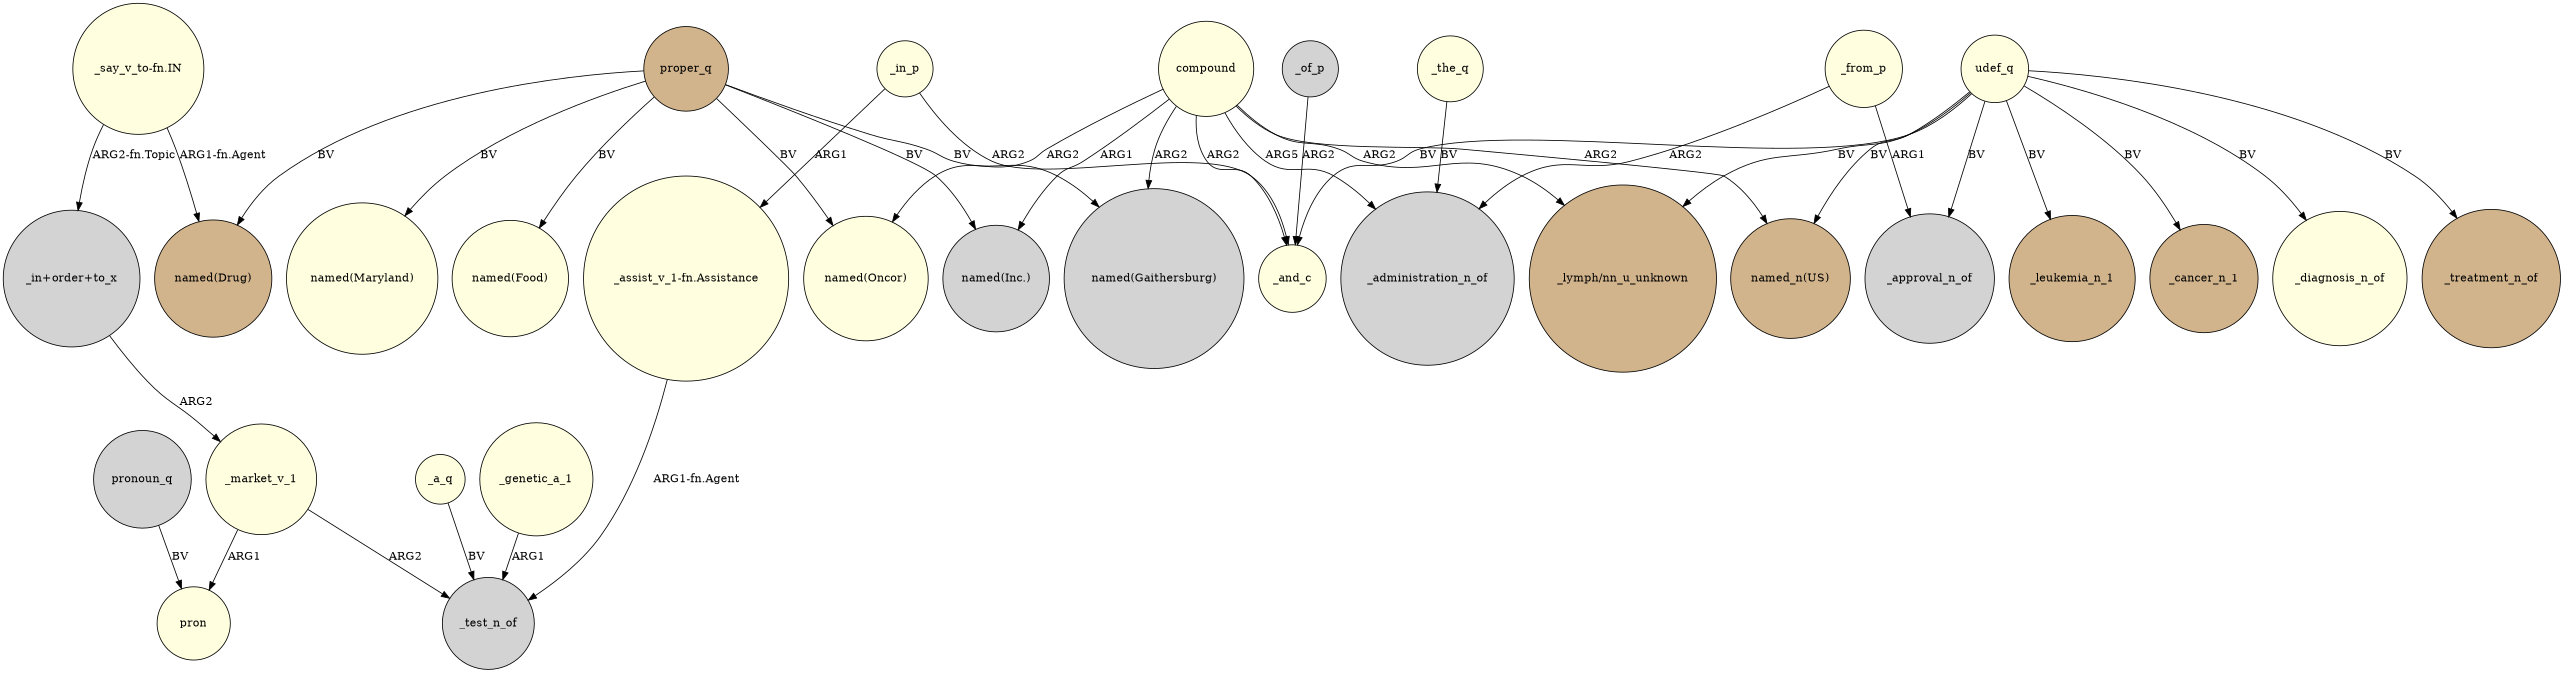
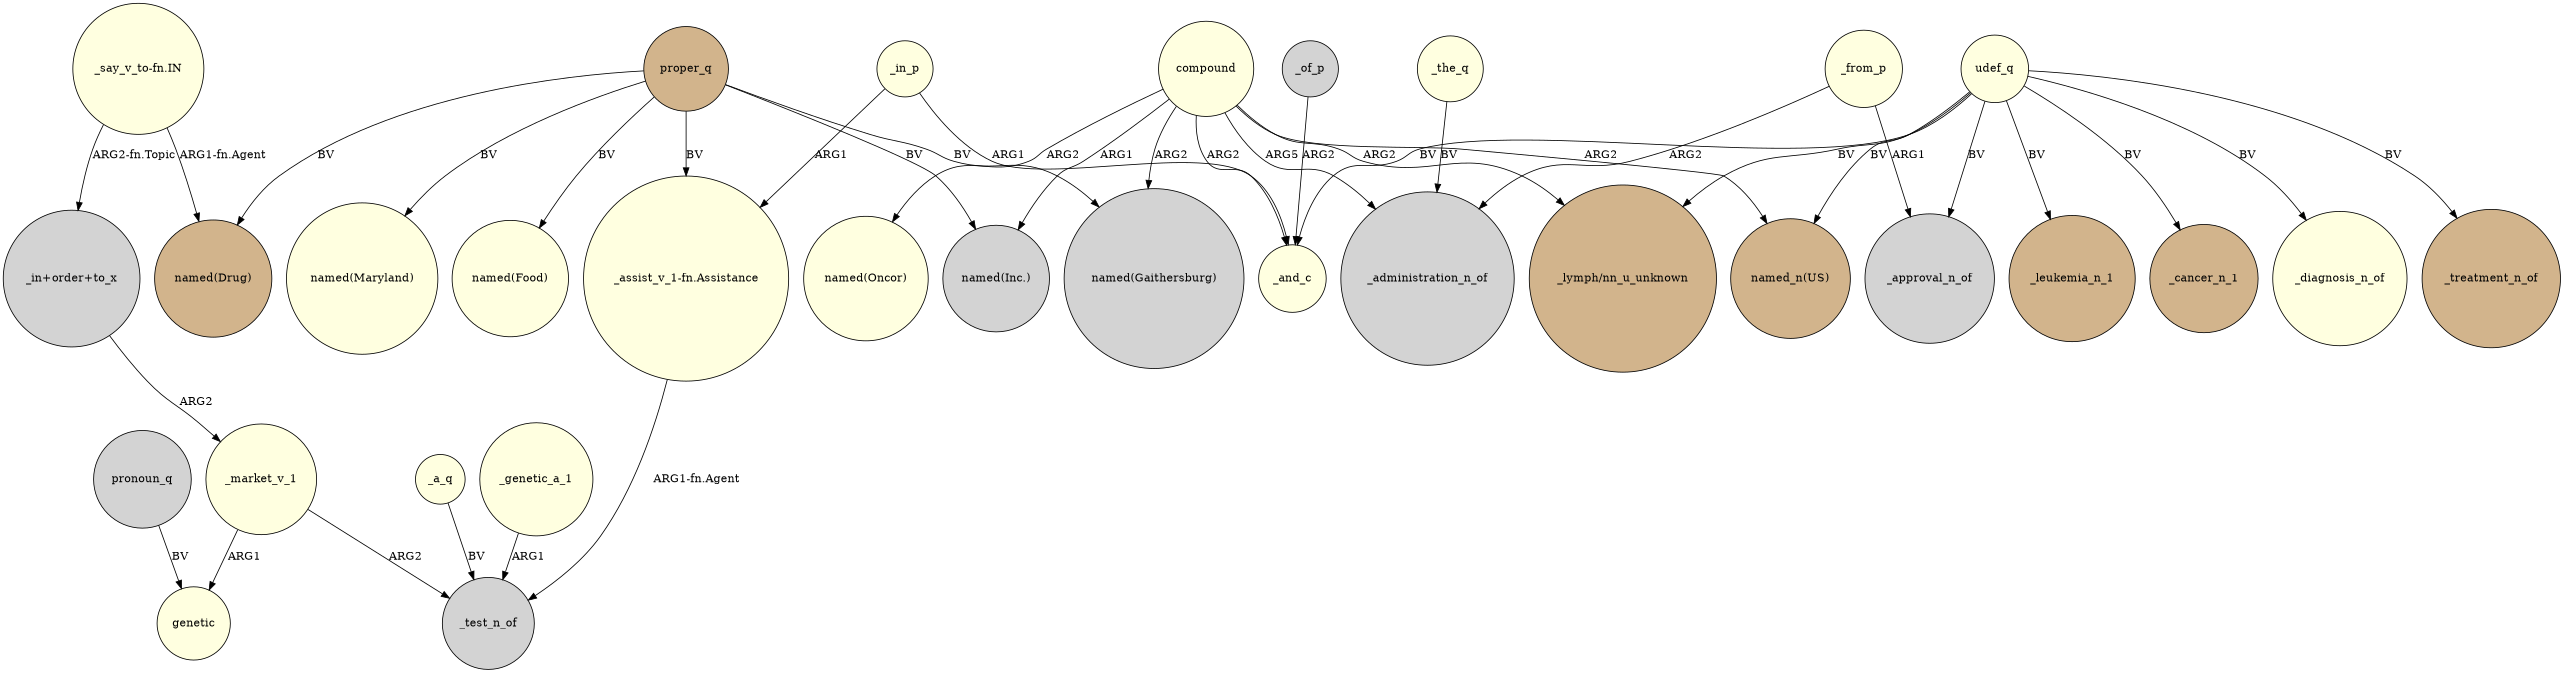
edge "proper_q" -> "named(Oncor)": now "proper_q" -> "_assist_v_1-fn.Assistance"
edge "_in_p" -> "_and_c": label "ARG2" -> "ARG1"
node "pron": label "pron" -> "genetic"
